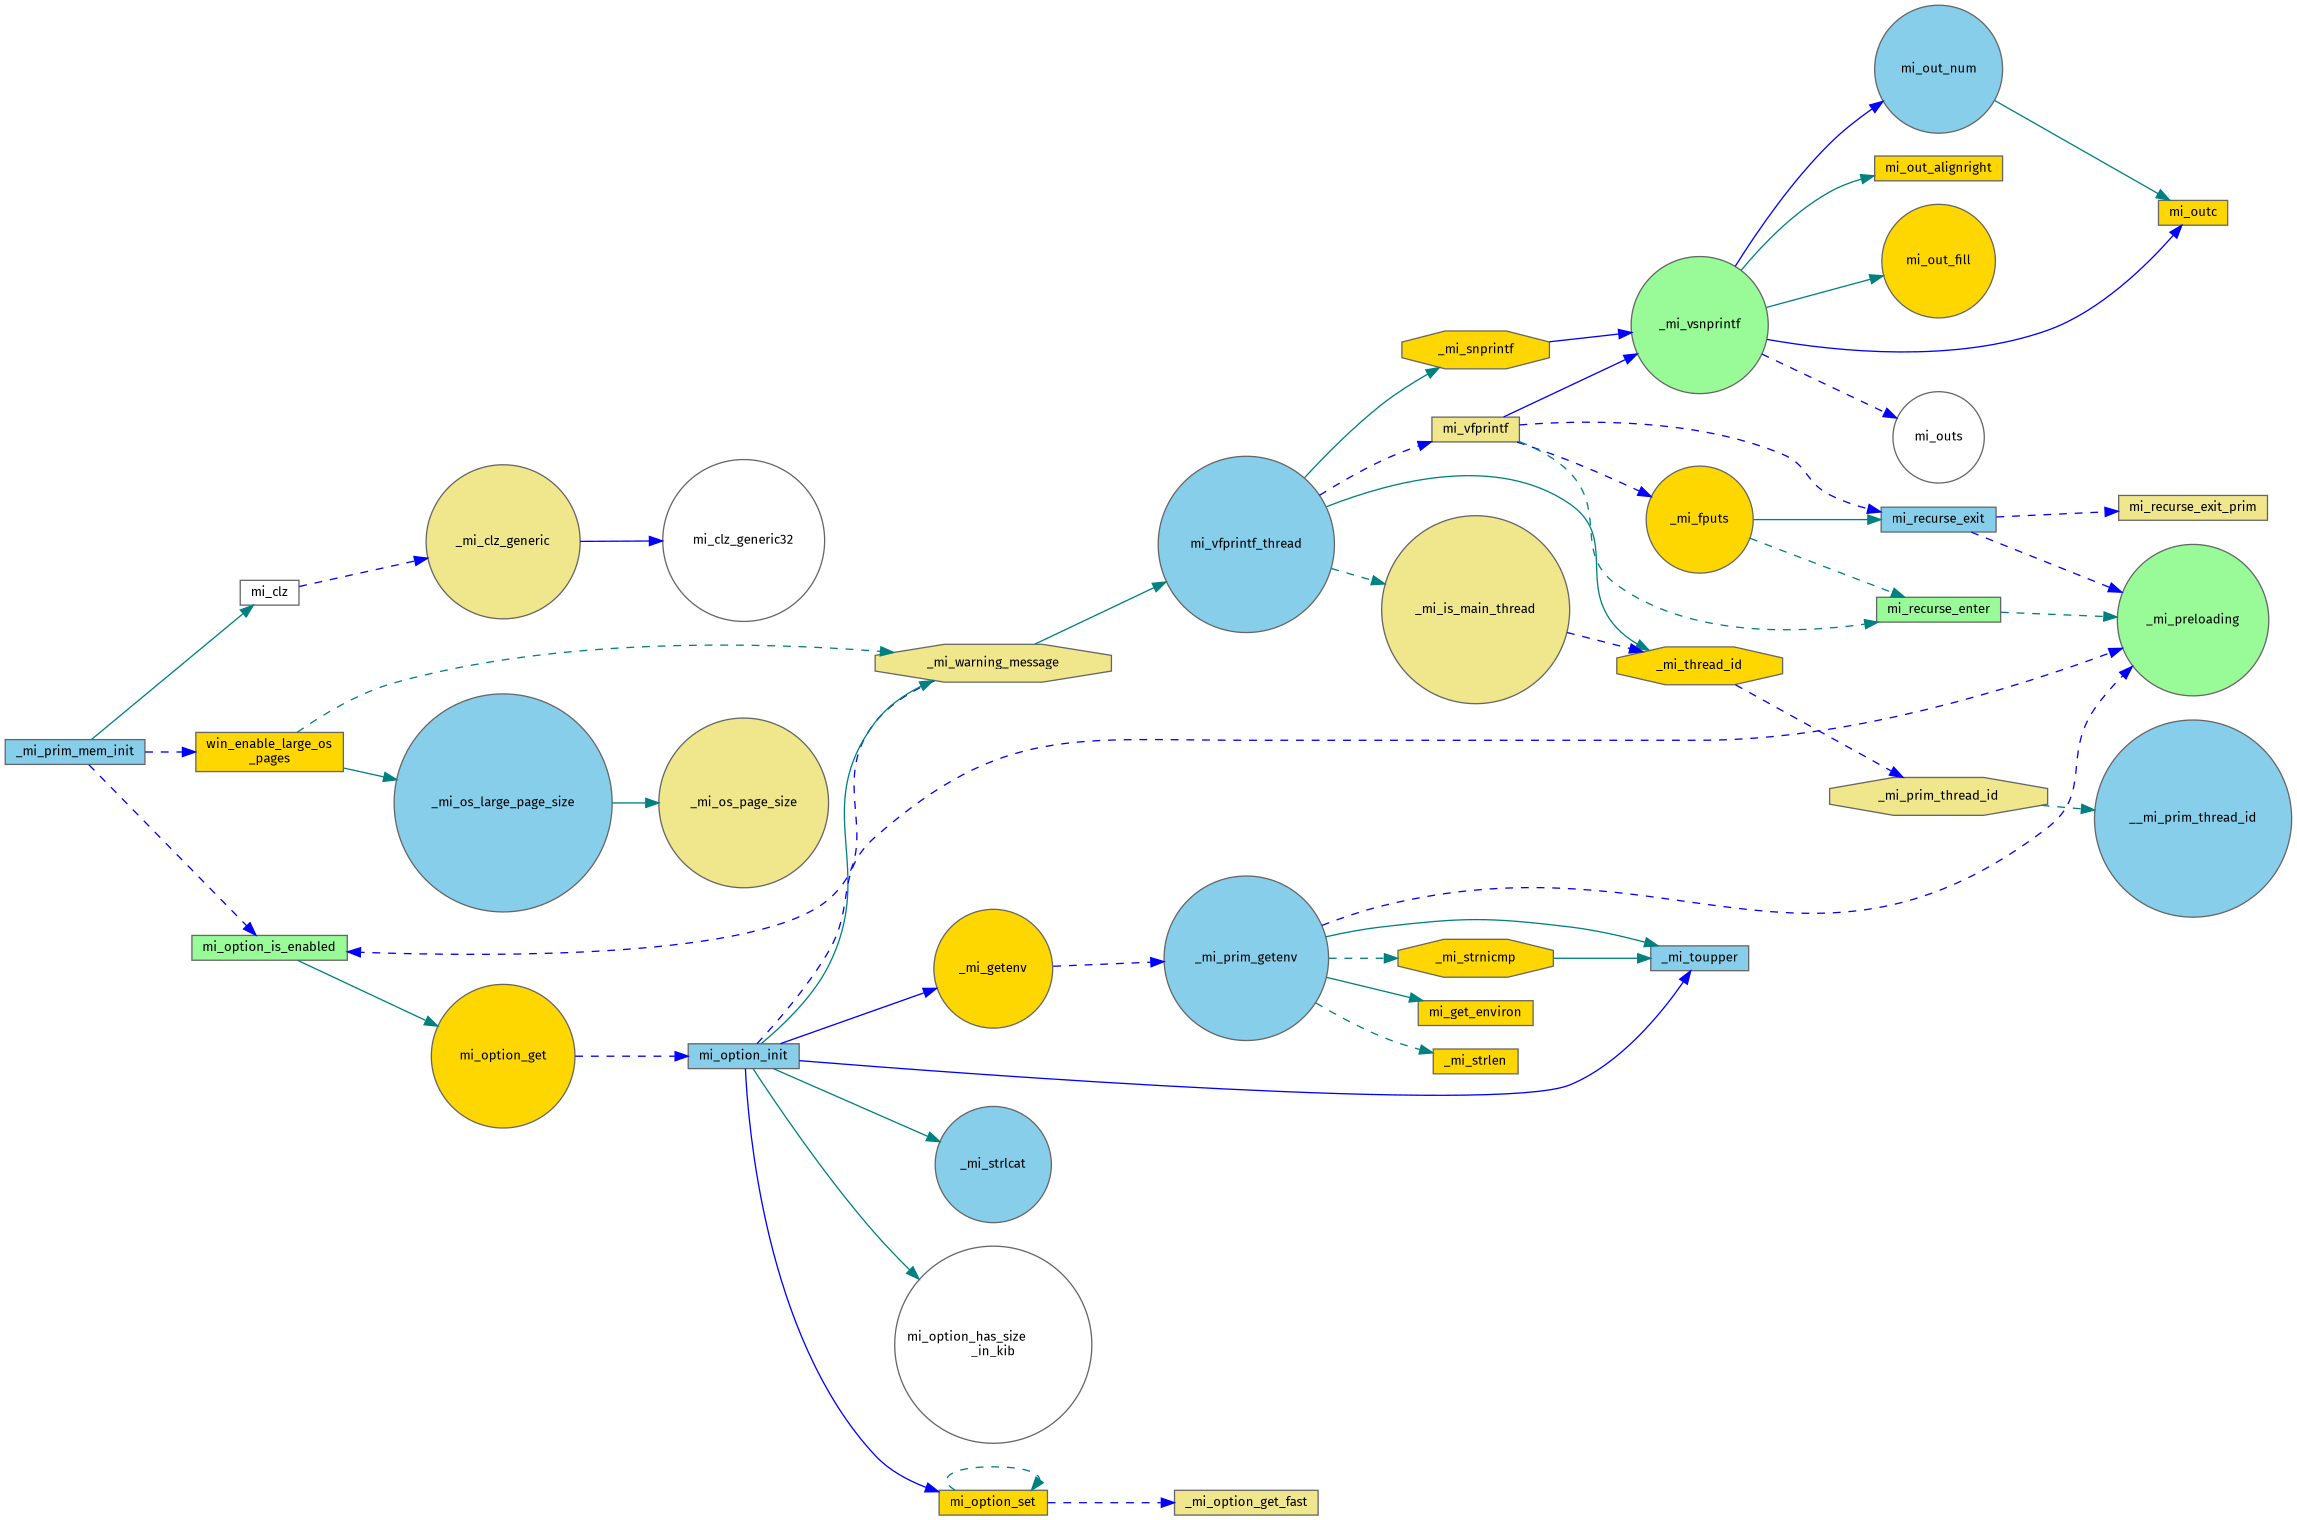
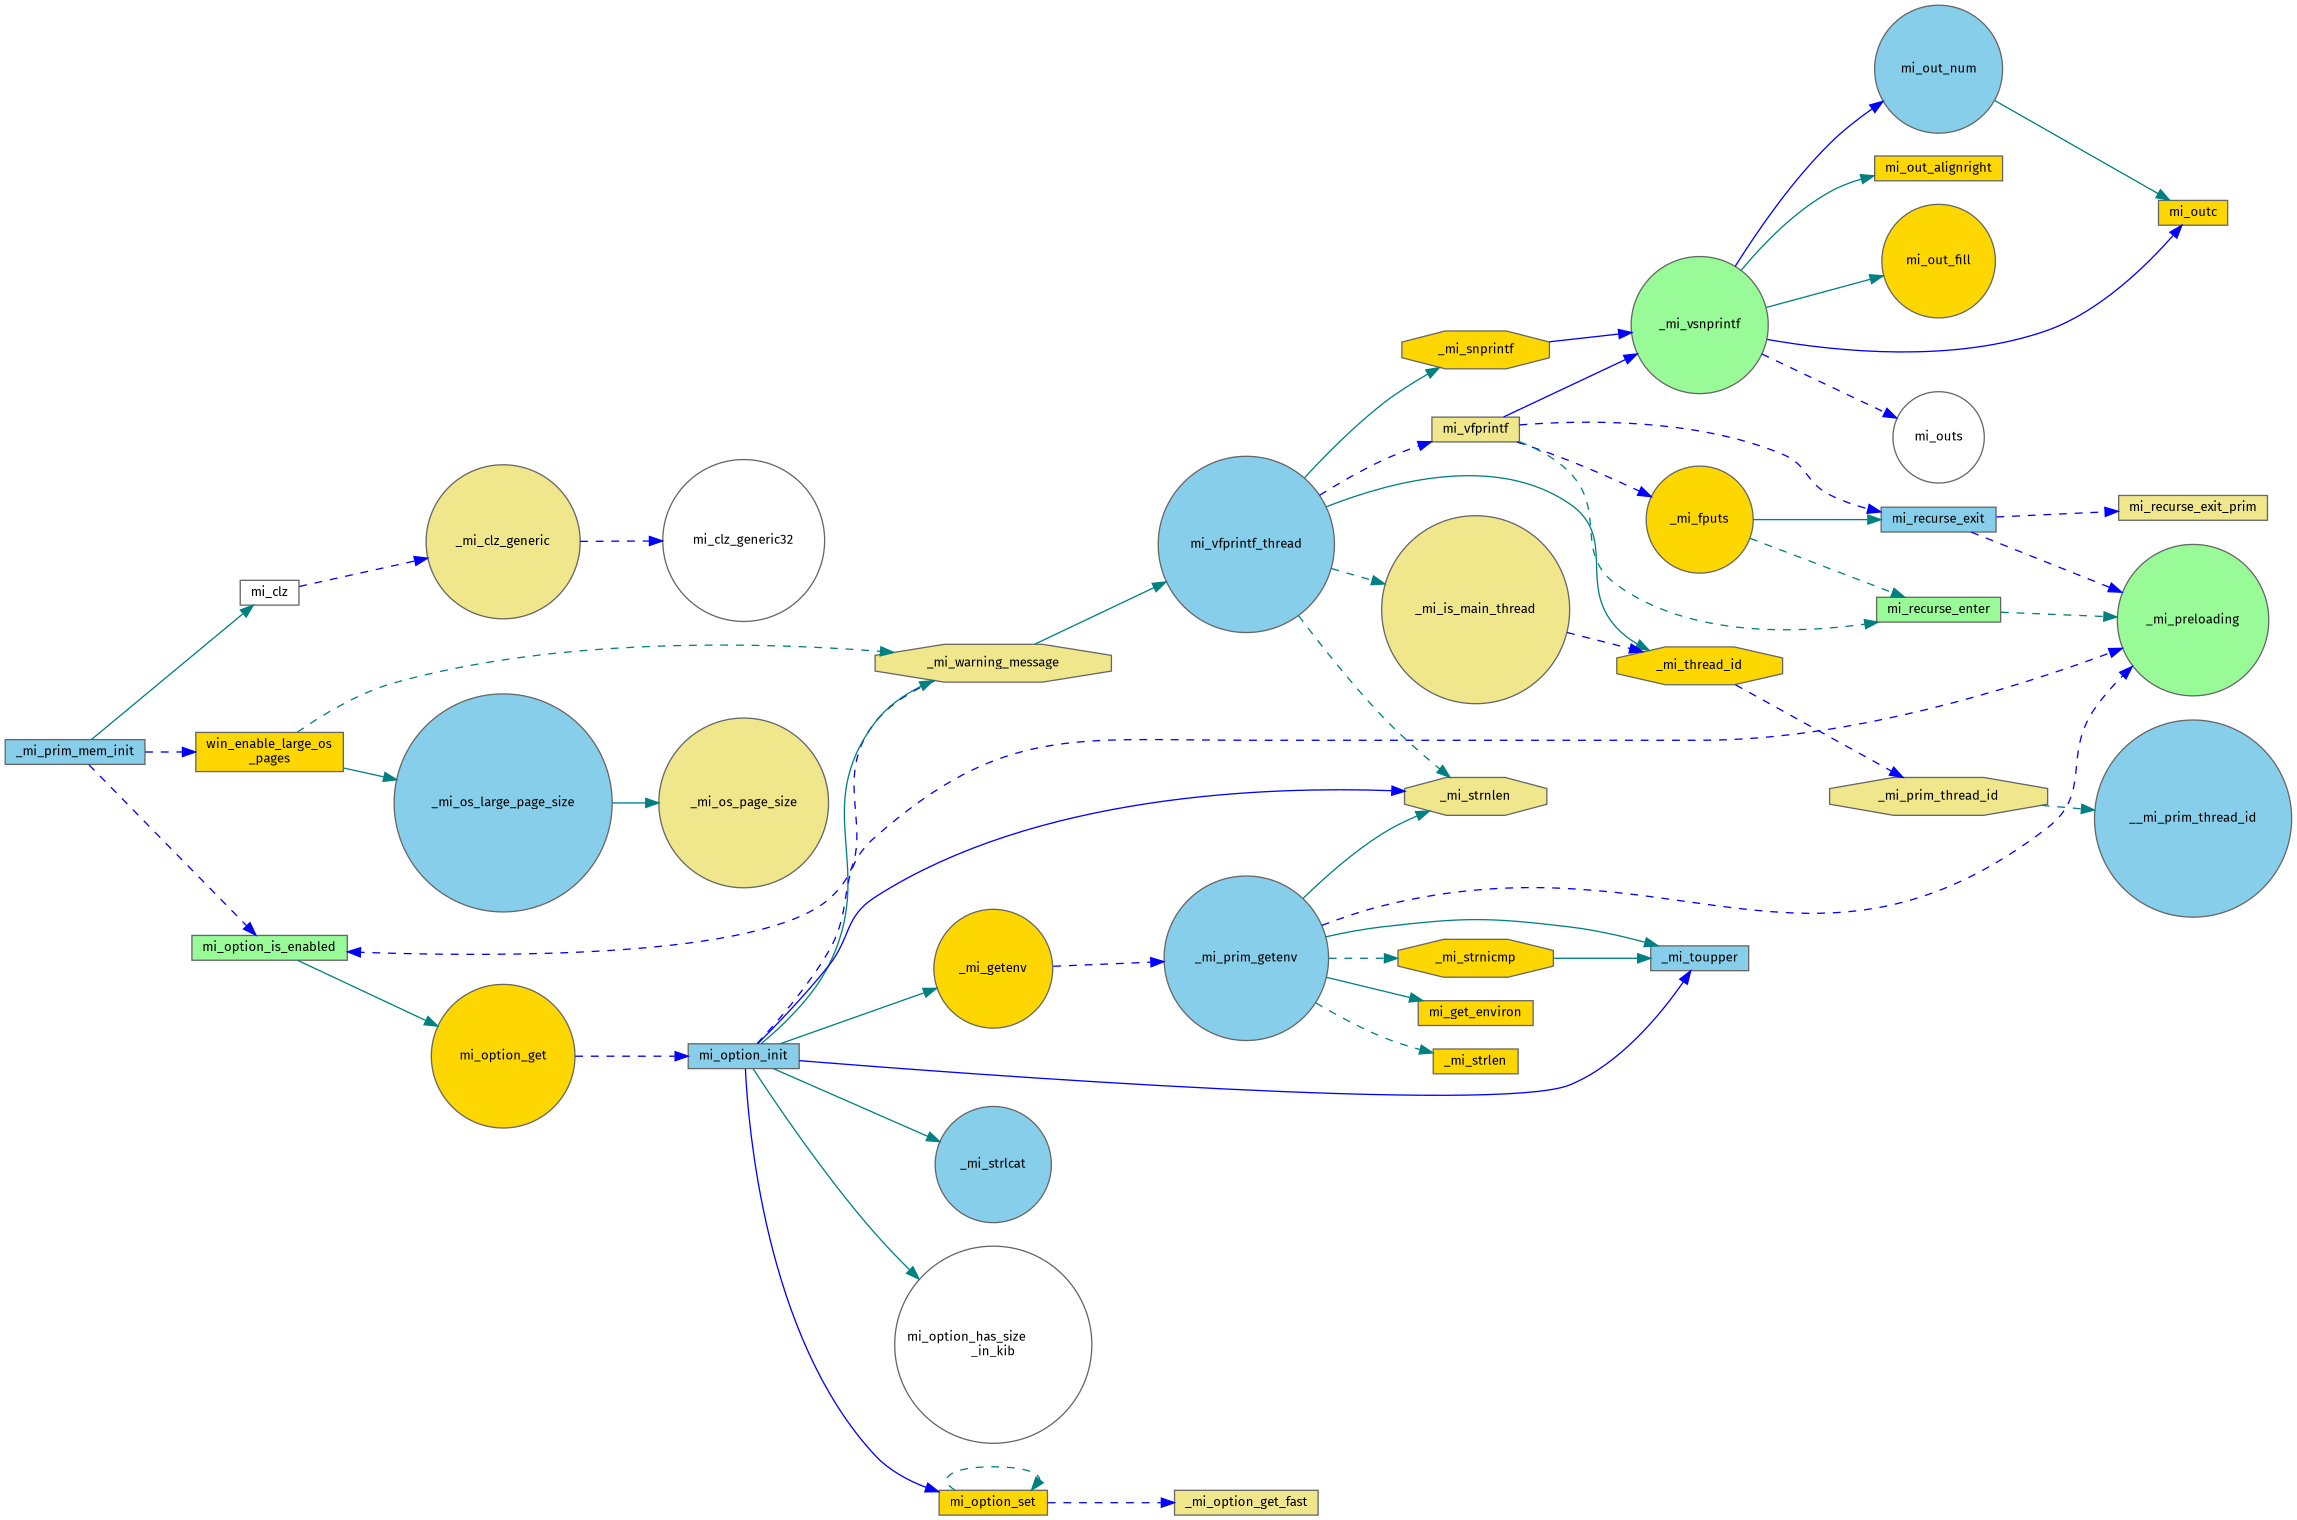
edge "_mi_clz_generic" -> "mi_clz_generic32": style solid -> dashed
node "_mi_strnlen": added
edge "mi_option_init" -> "_mi_getenv": color blue -> teal
